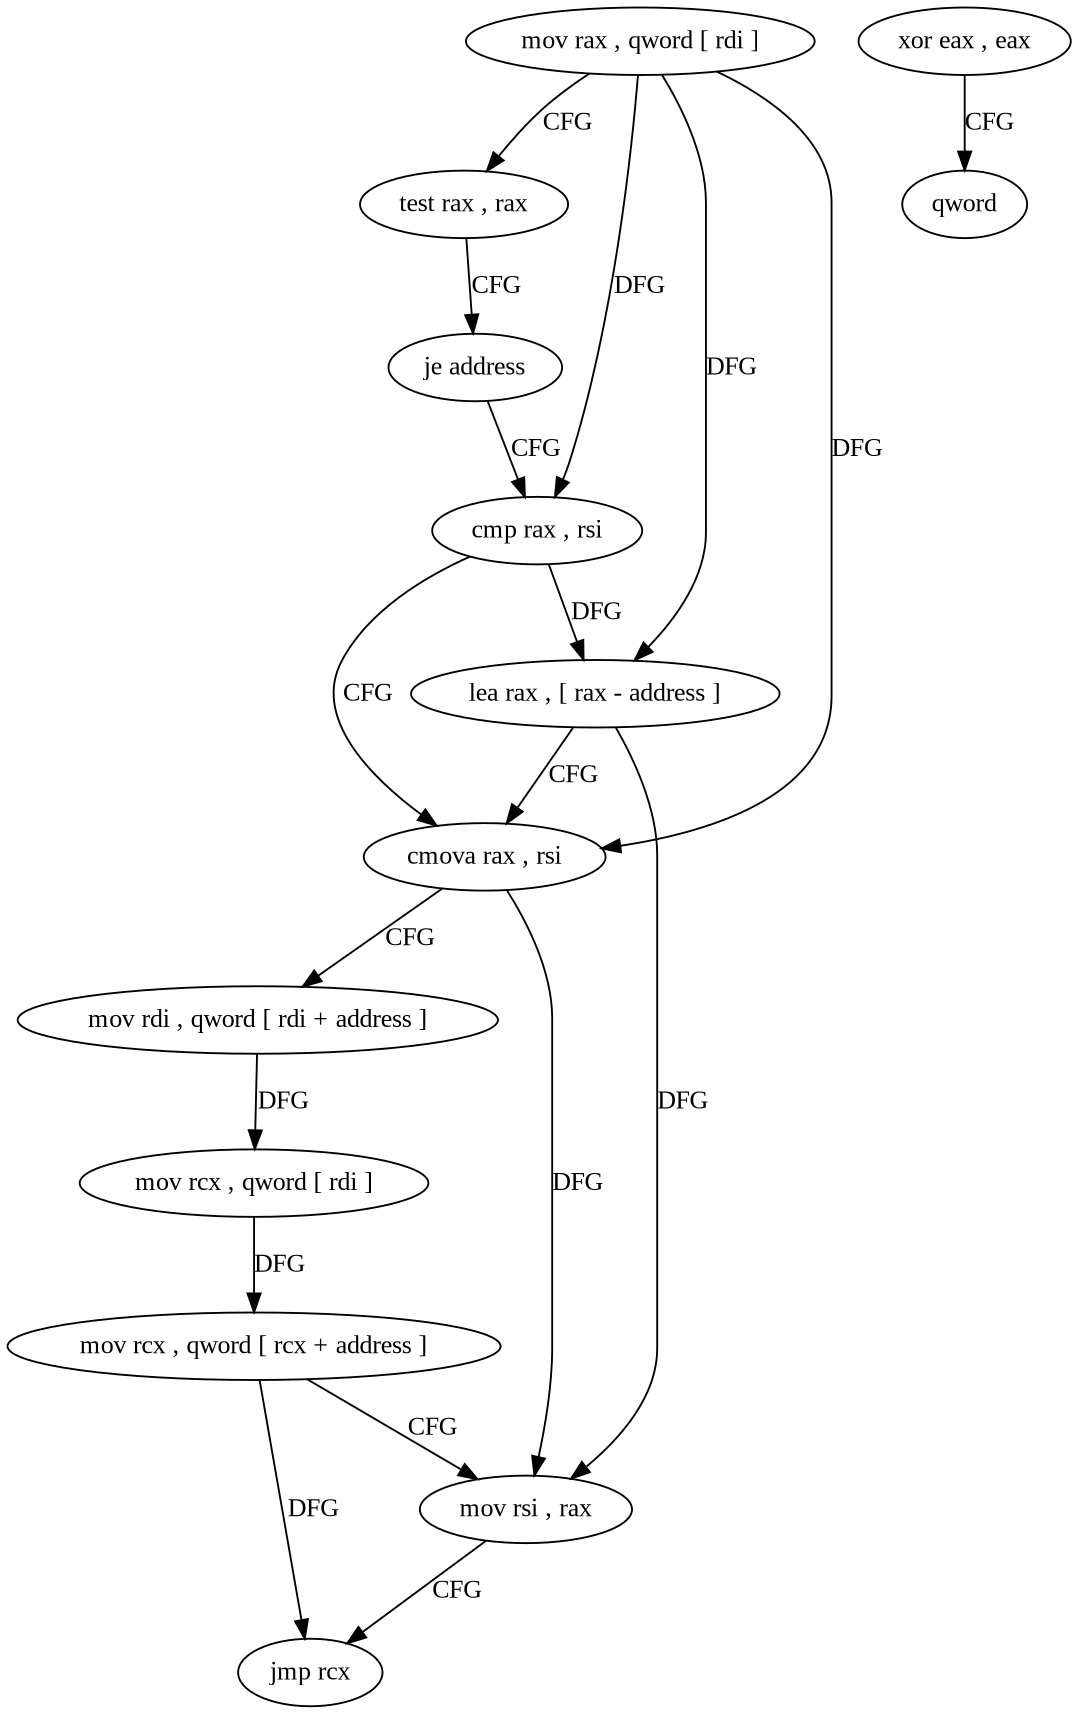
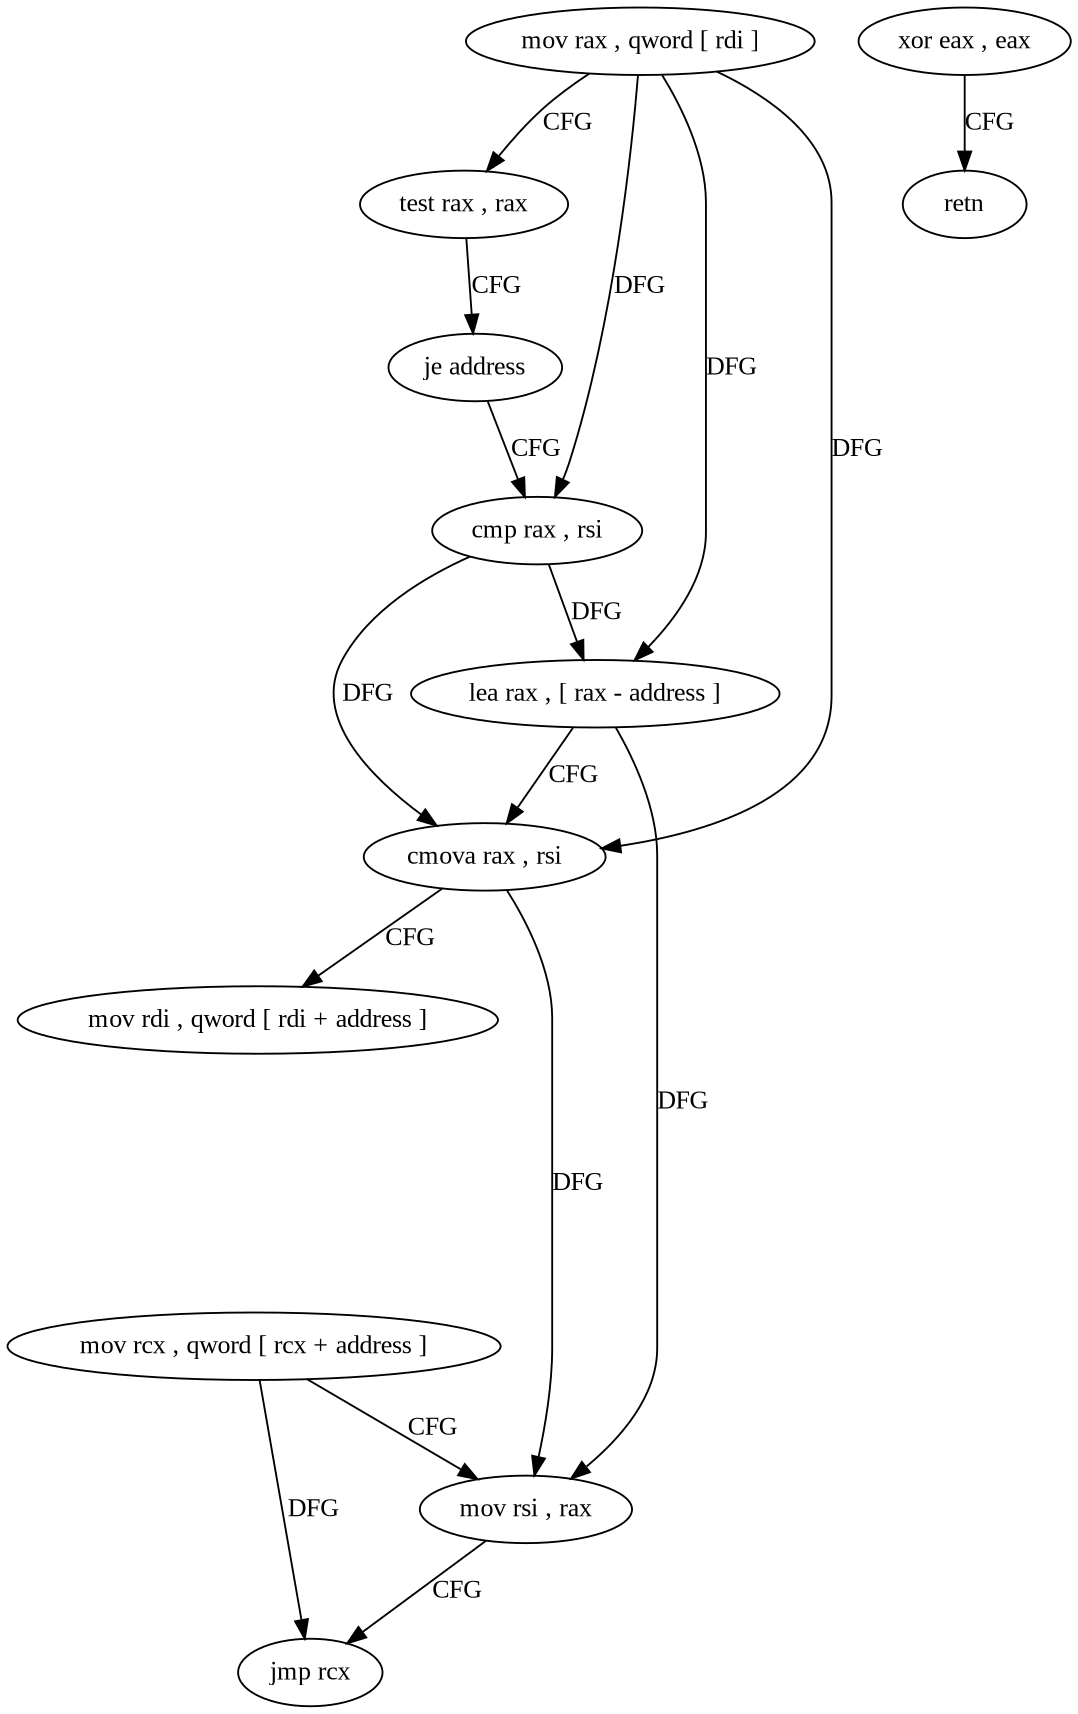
node "qword": label "qword" -> "retn"
edge "cmp rax , rsi" -> "cmova rax , rsi": label "CFG" -> "DFG"
node "mov rcx , qword [ rdi ]": removed
